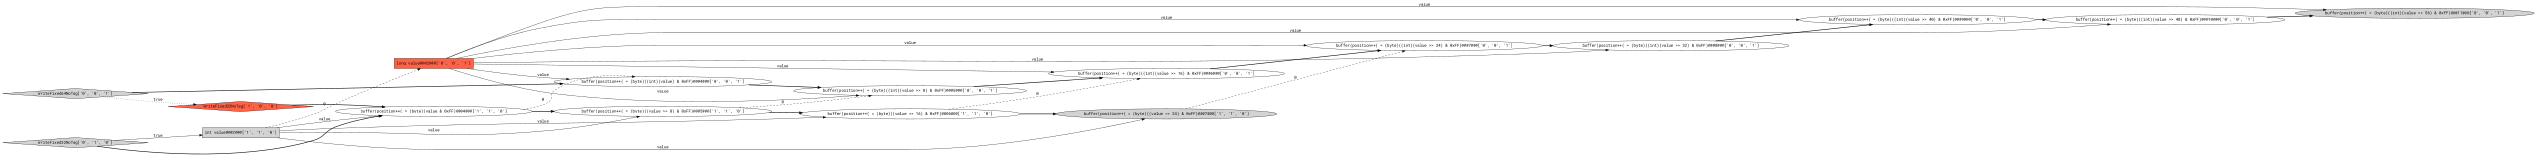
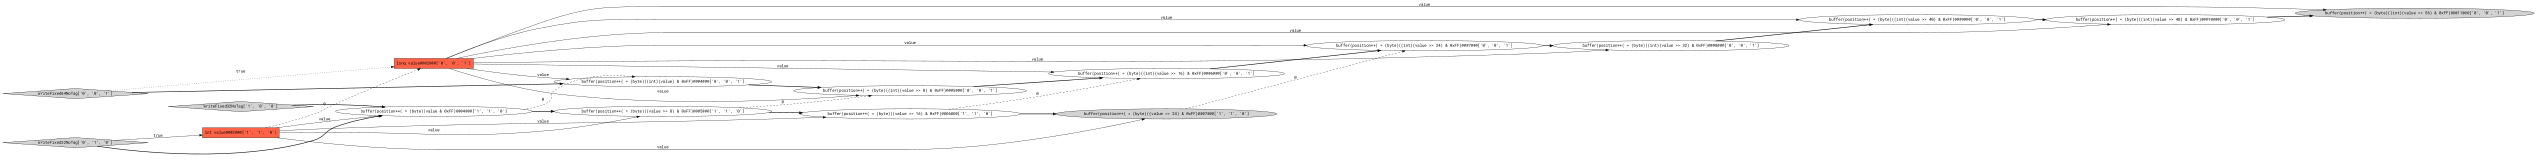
edge "writeFixed64NoTag['0', '0', '1']" -> "writeFixed32NoTag['1', '0', '0']": now "writeFixed64NoTag['0', '0', '1']" -> "long value@@@2@@@['0', '0', '1']"
node "writeFixed32NoTag['1', '0', '0']": fillcolor tomato -> lightgray
node "int value@@@2@@@['1', '1', '0']": fillcolor lightgray -> tomato
